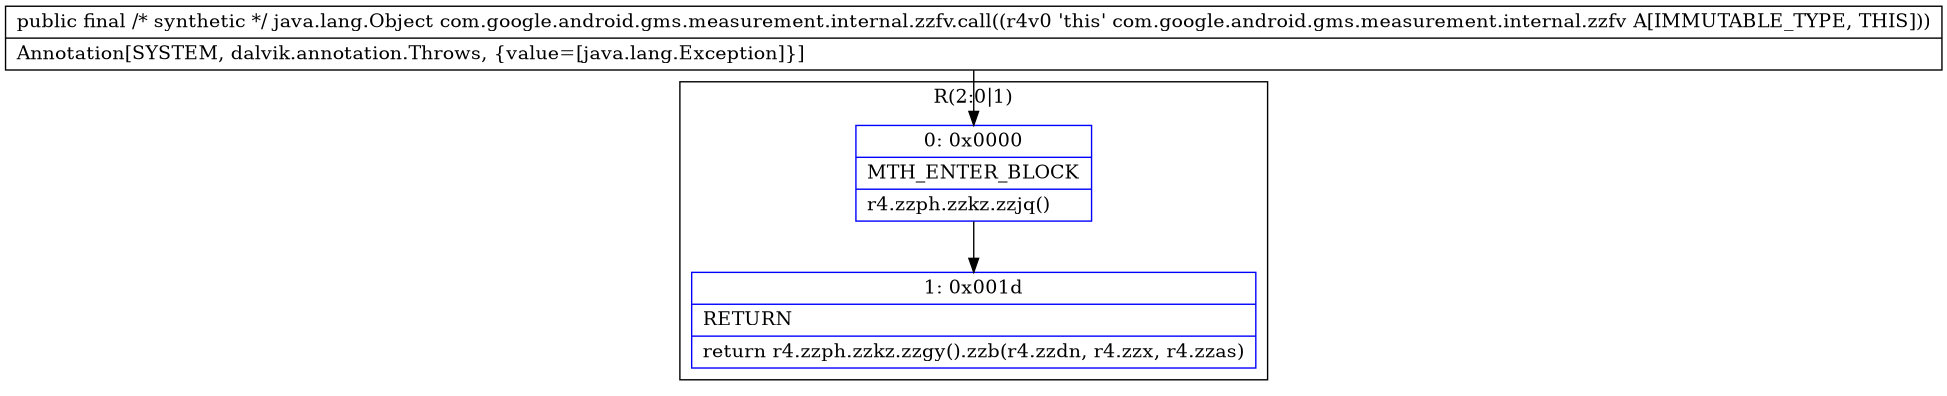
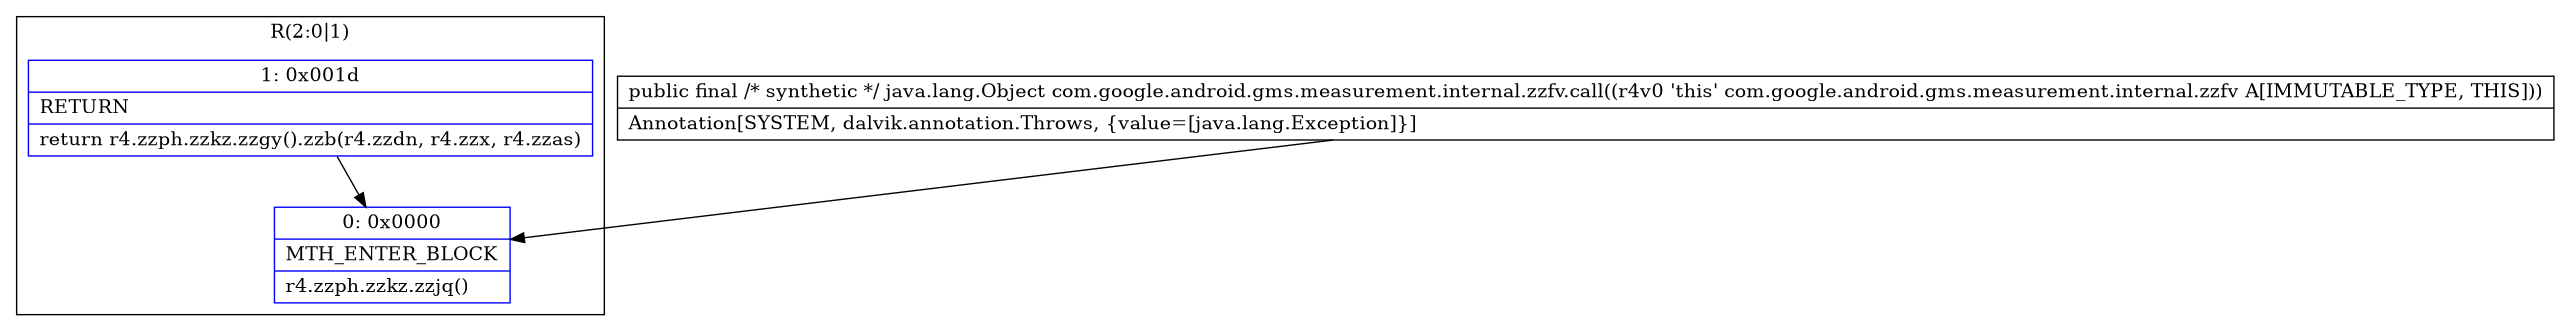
edge "0: 0x0000" -> "1: 0x001d": reversed
